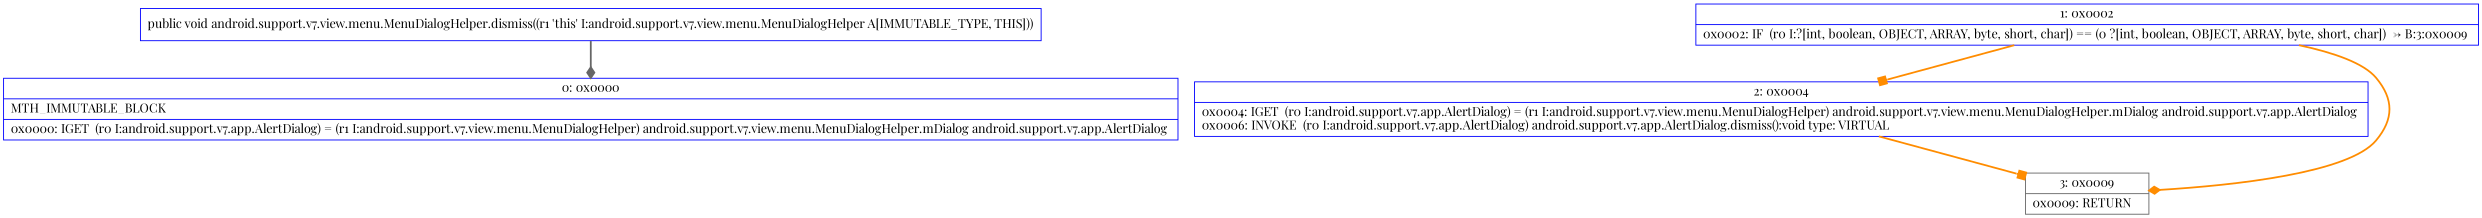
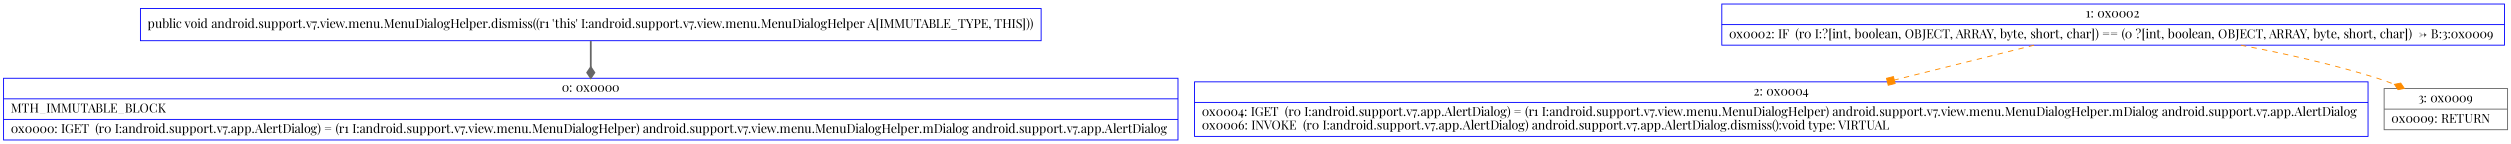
edge "1: 0x0002" -> "2: 0x0004": style bold -> dashed
edge "2: 0x0004" -> "3: 0x0009": removed
edge "1: 0x0002" -> "3: 0x0009": style bold -> dashed
